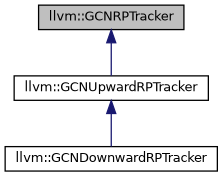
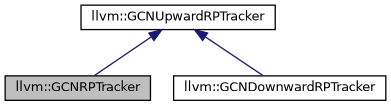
edge "llvm::GCNUpwardRPTracker" -> "llvm::GCNRPTracker": reversed
